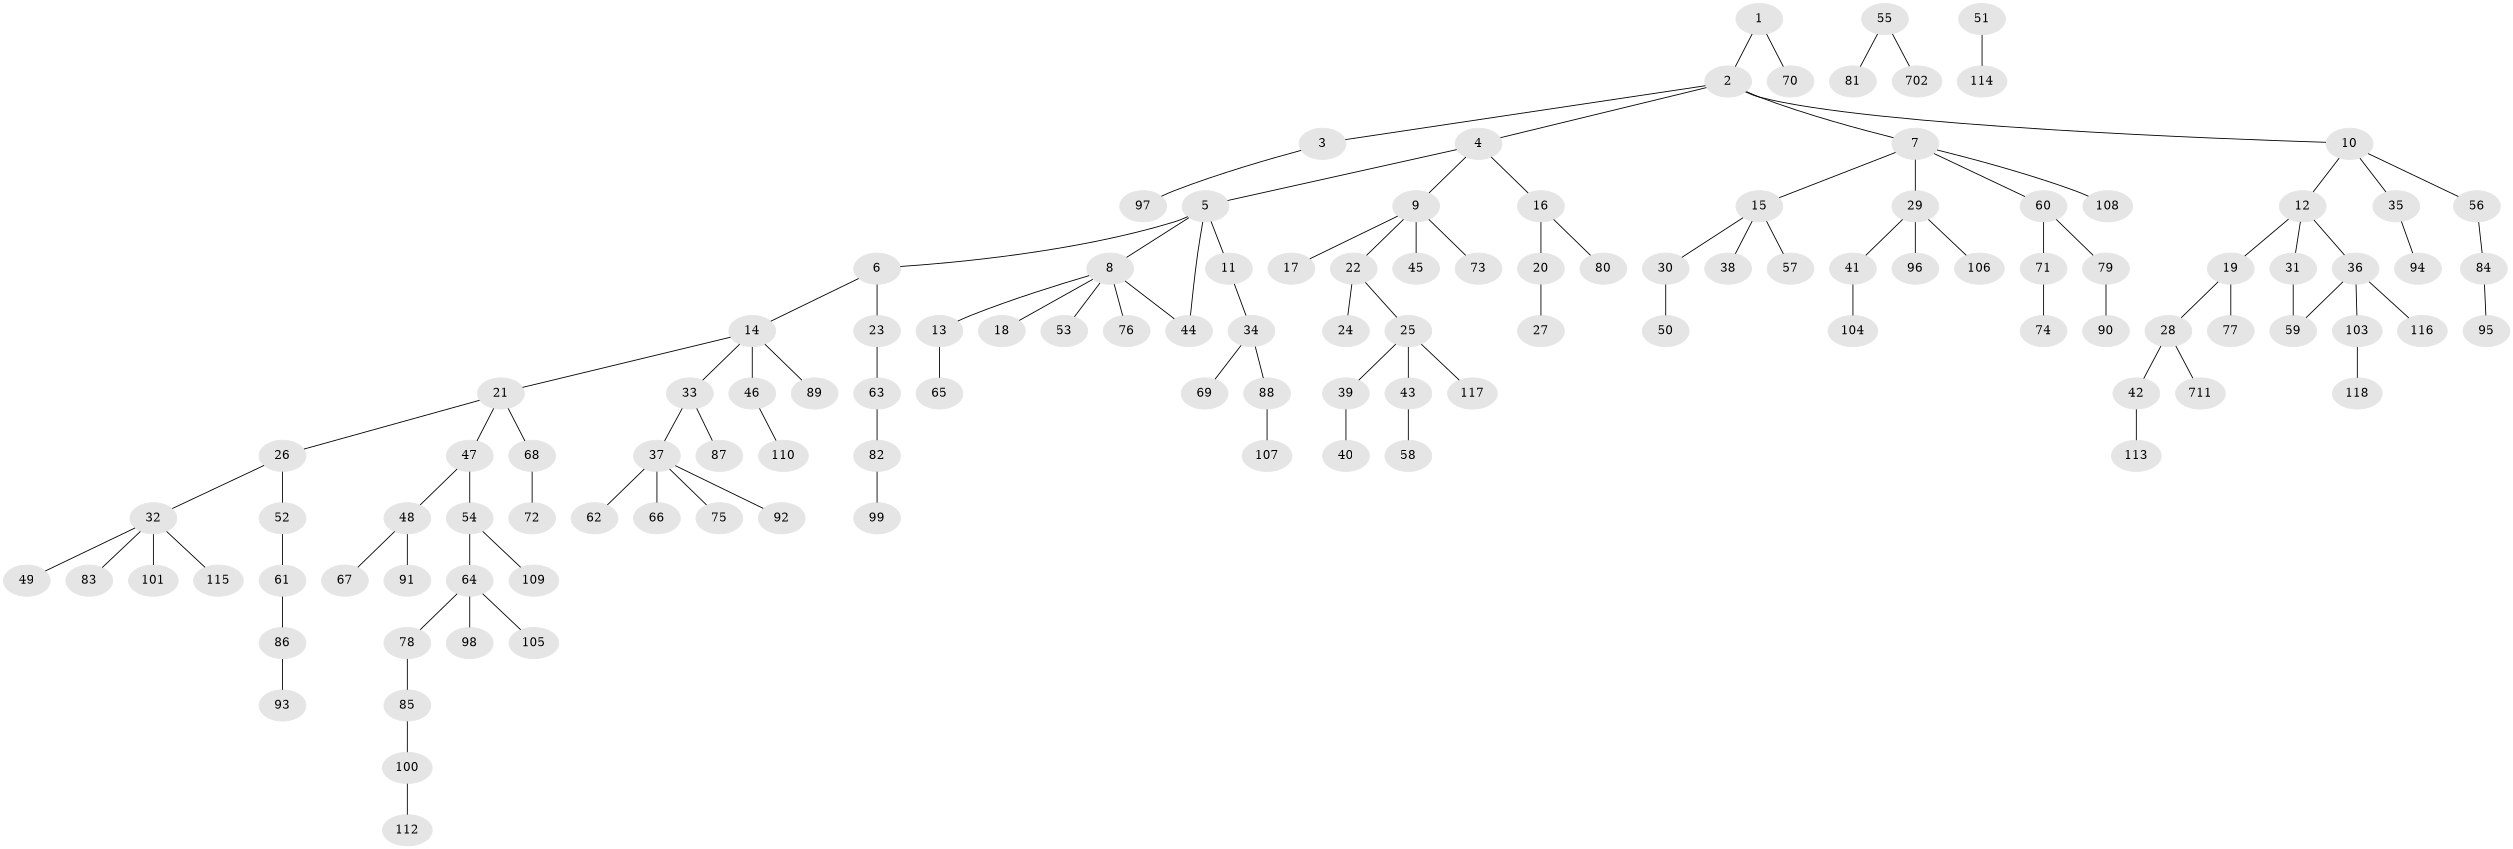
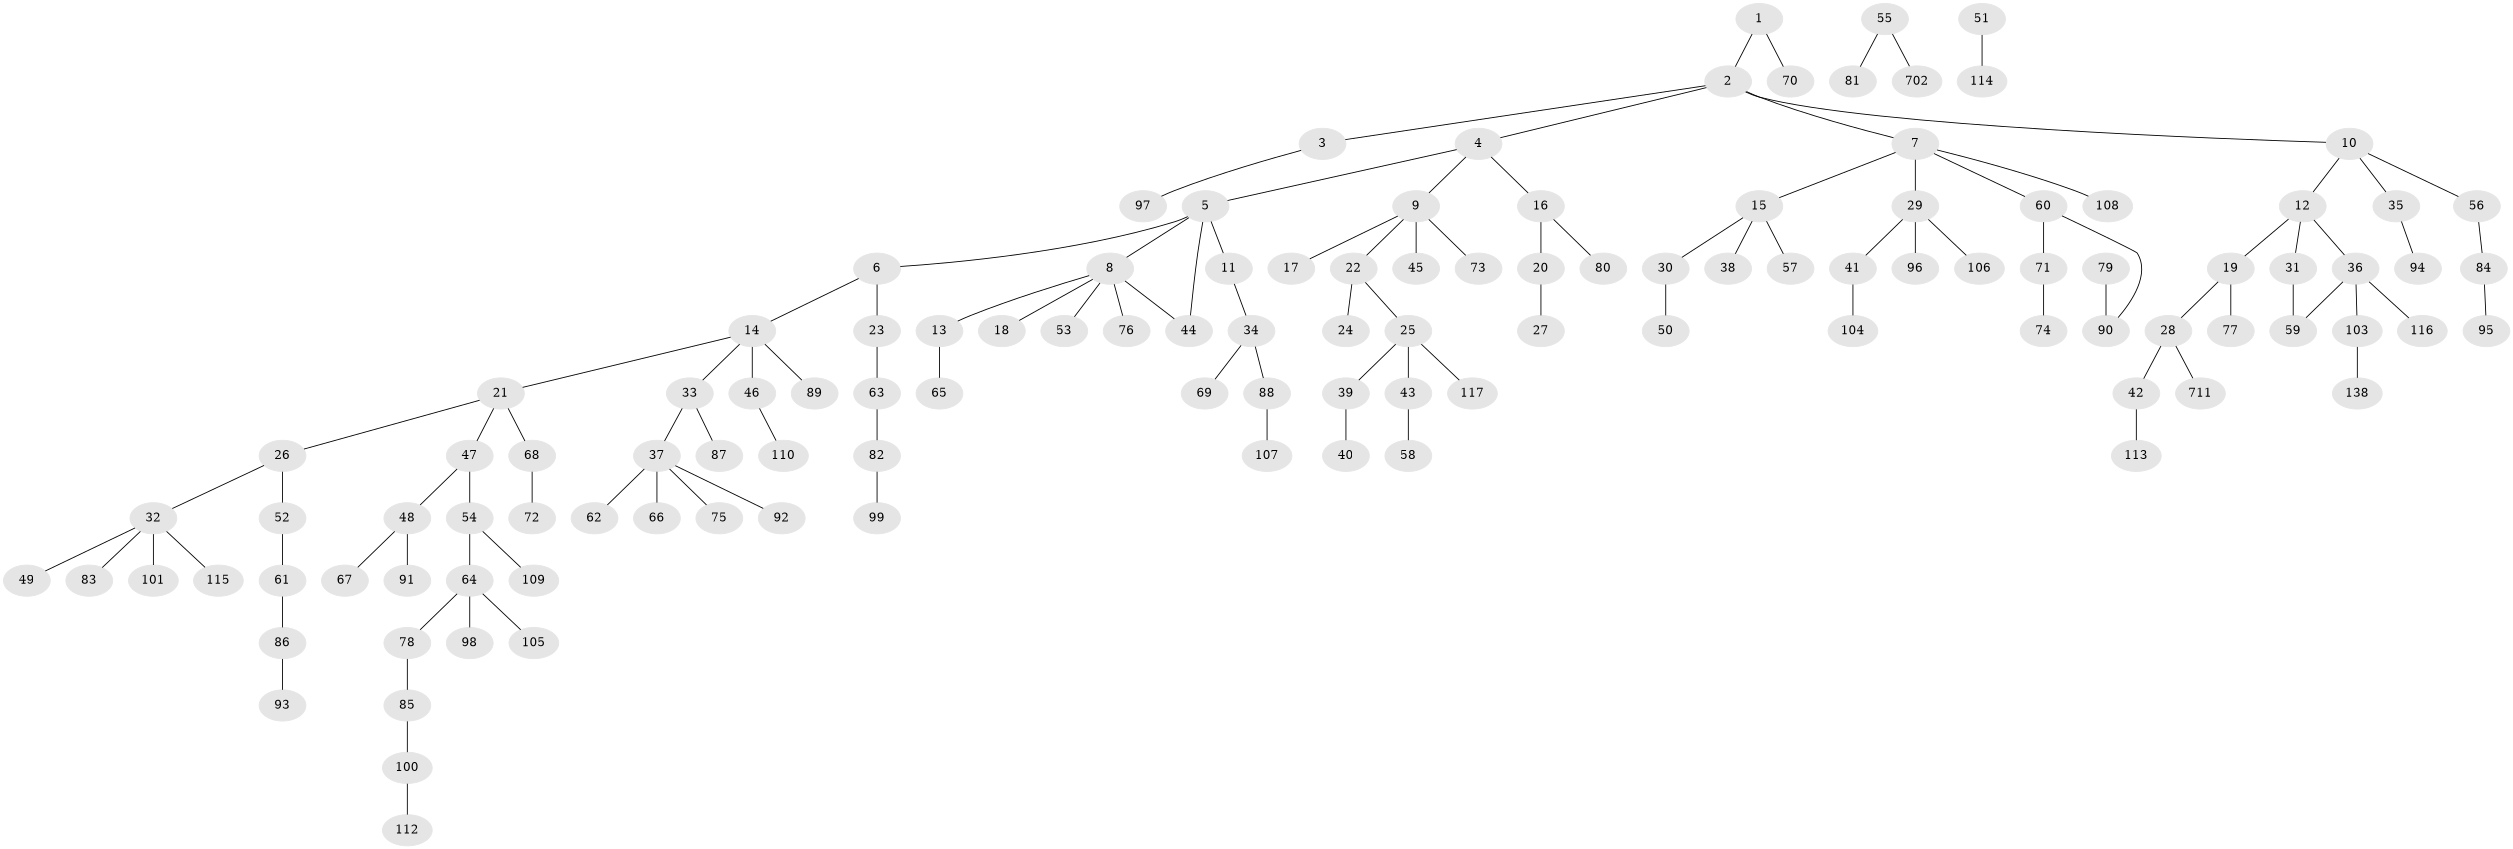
edge "60" -- "79": now "60" -- "90"
node "118": label "118" -> "138"
